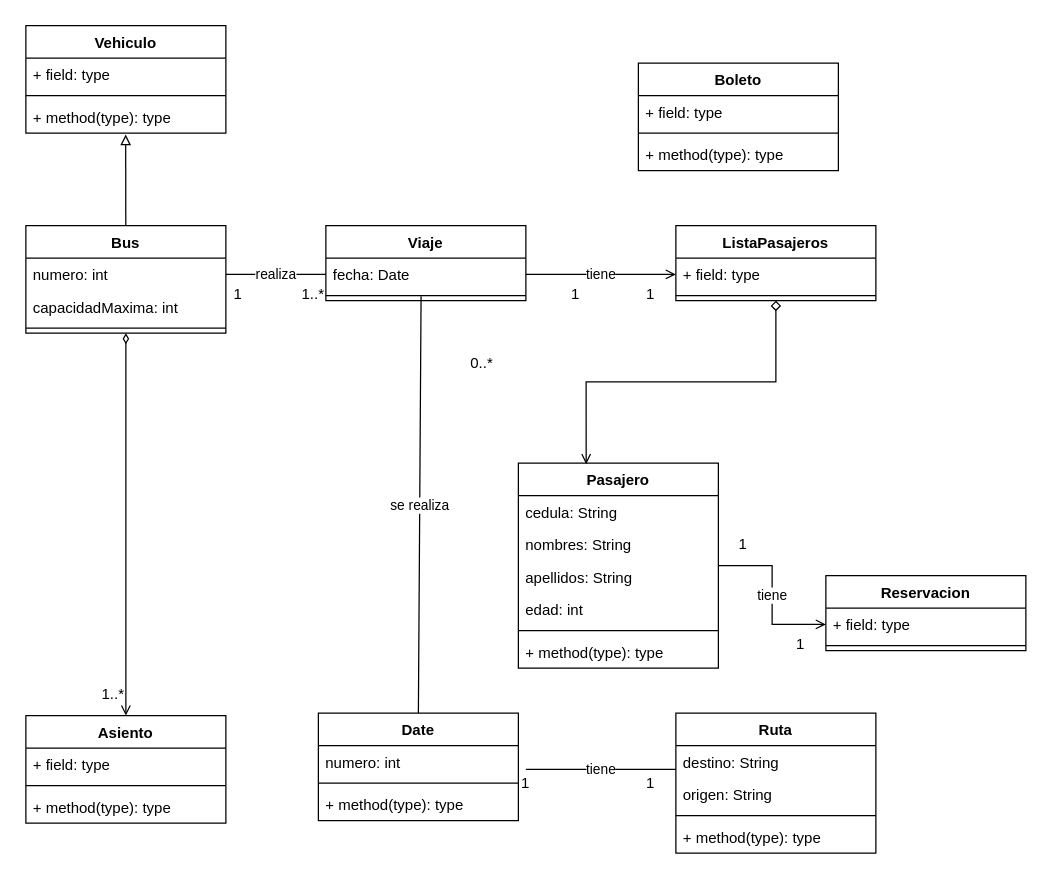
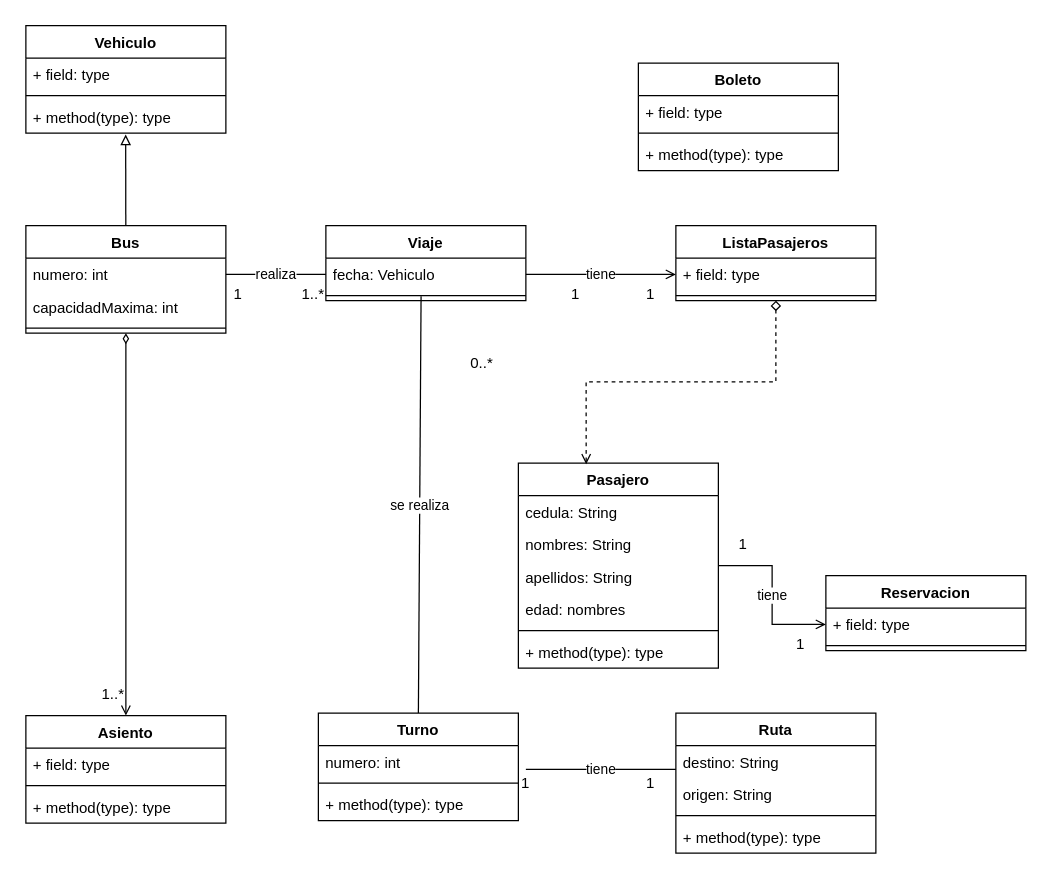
node "fecha: Date": label "fecha: Date" -> "fecha: Vehiculo"
edge "ListaPasajeros" -- "Pasajero": style solid -> dashed
node "edad: int": label "edad: int" -> "edad: nombres"
node "Date": label "Date" -> "Turno"
